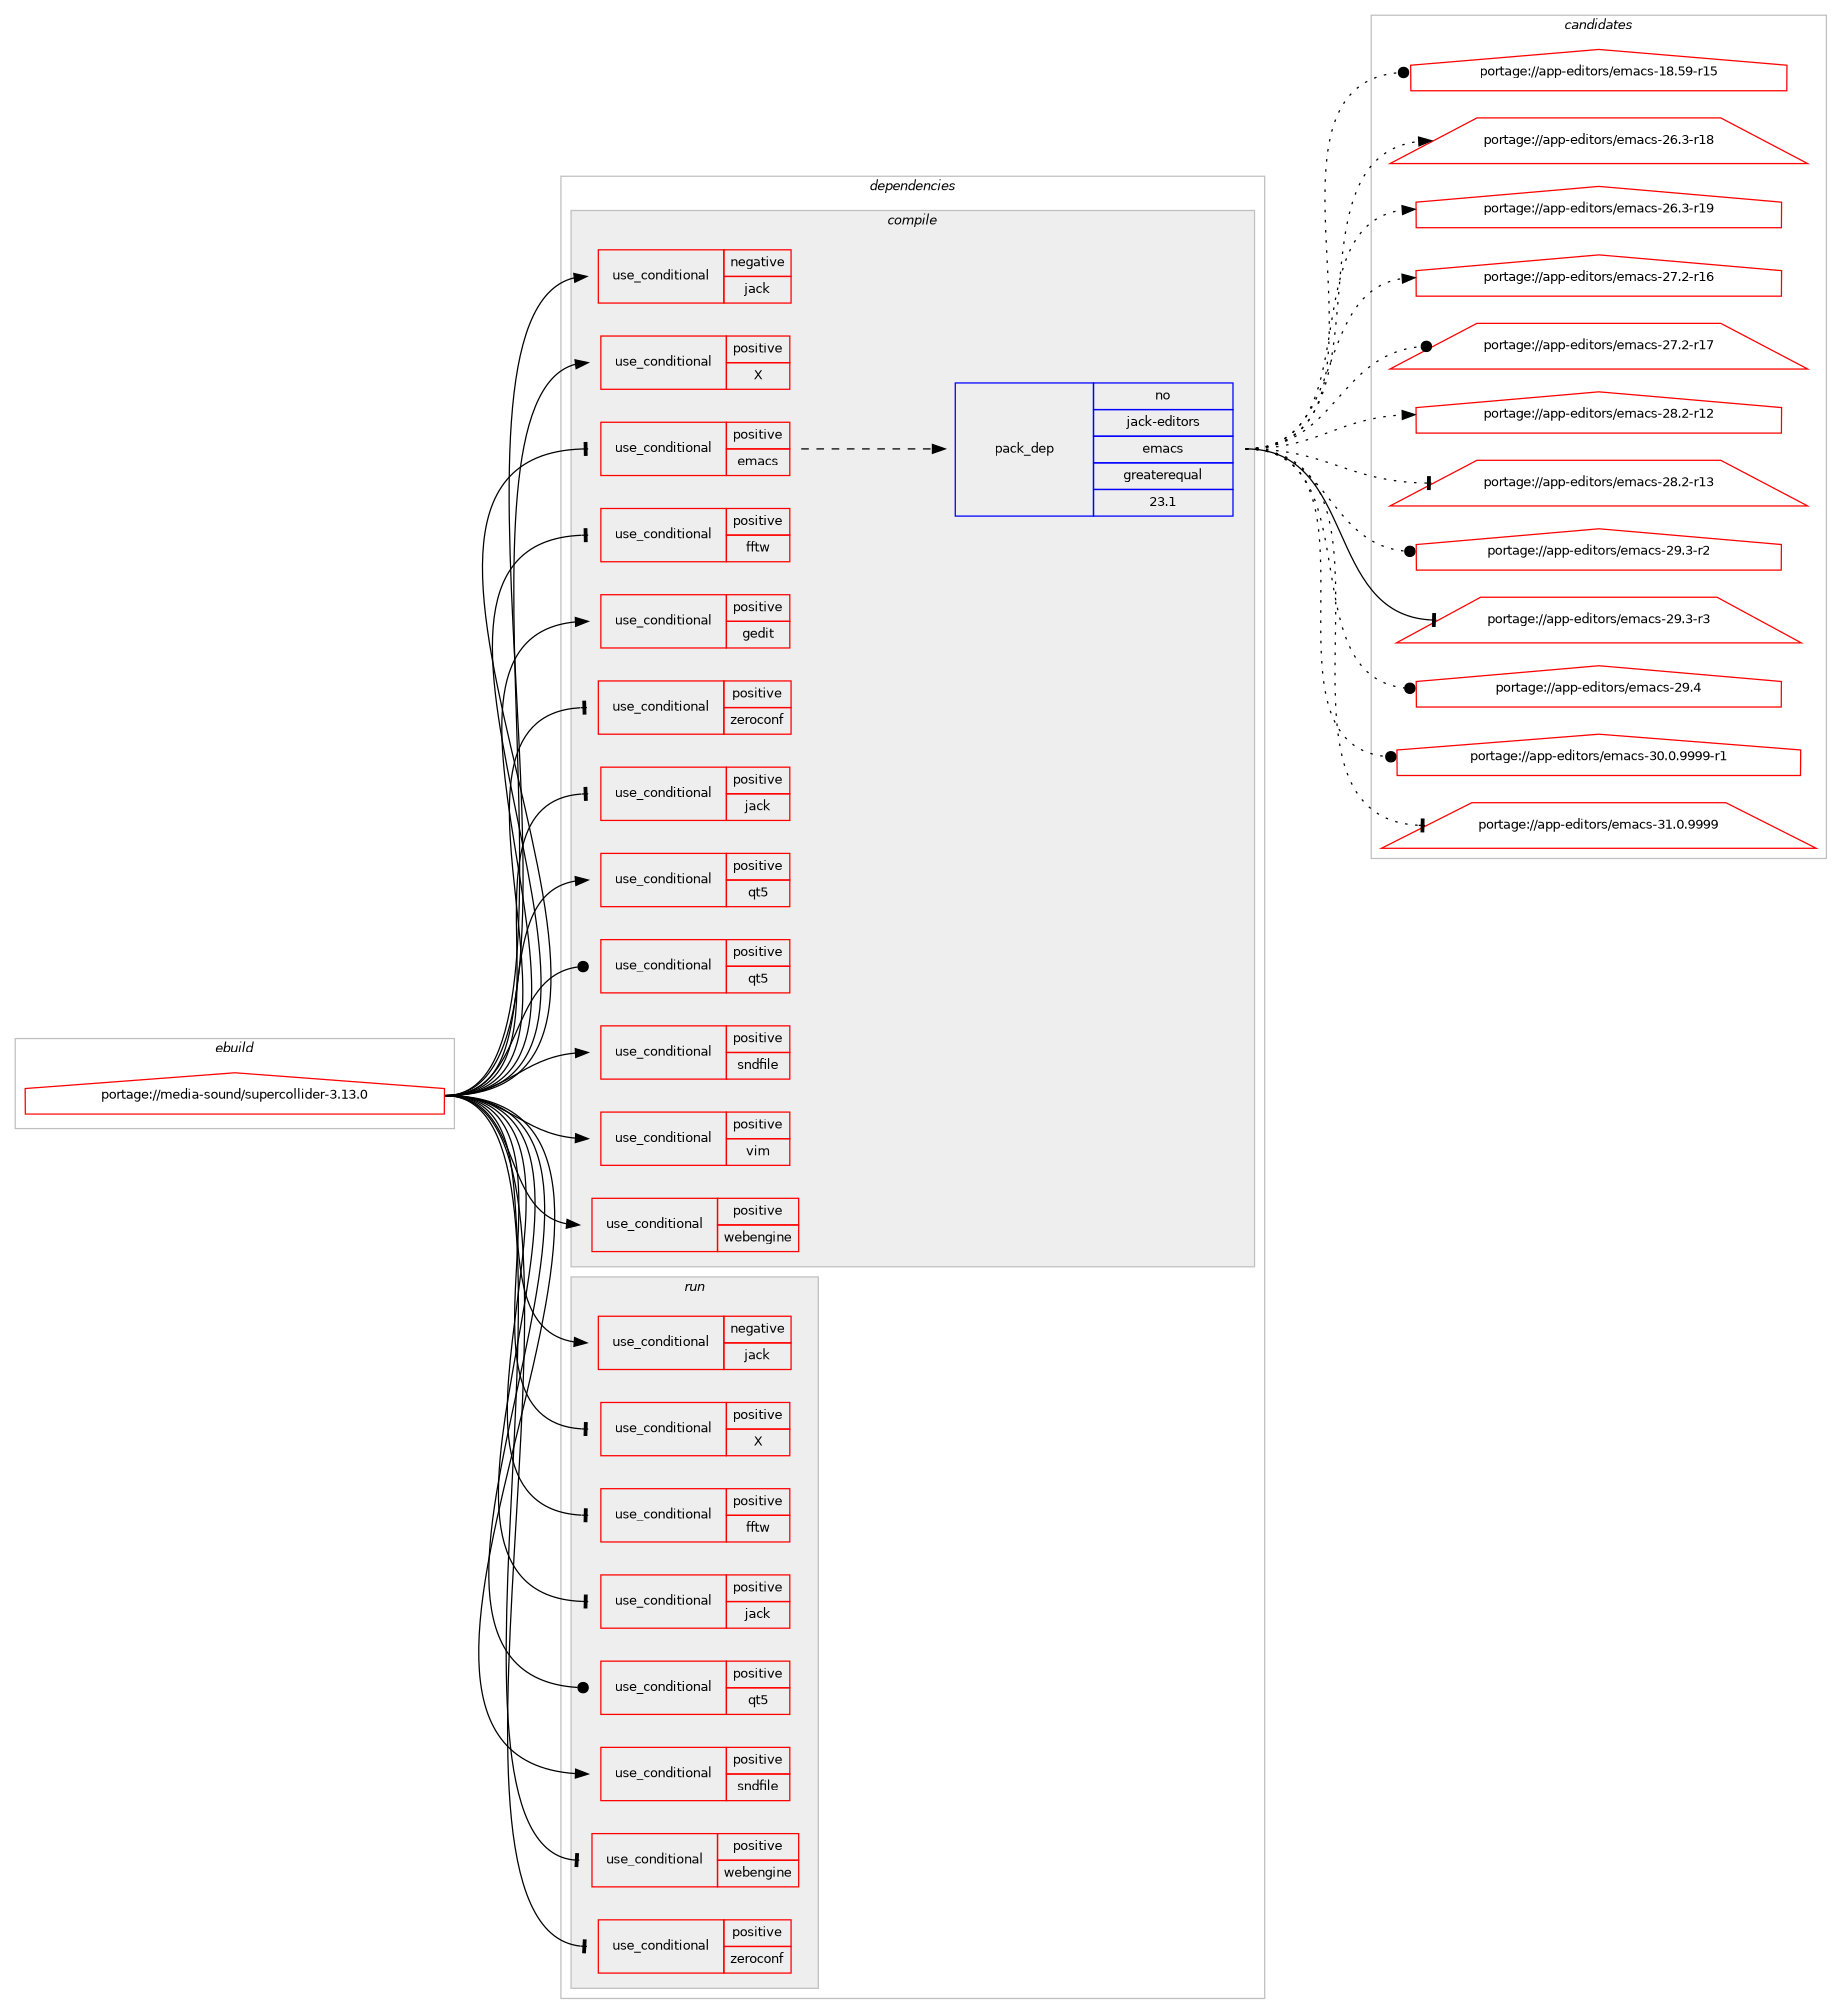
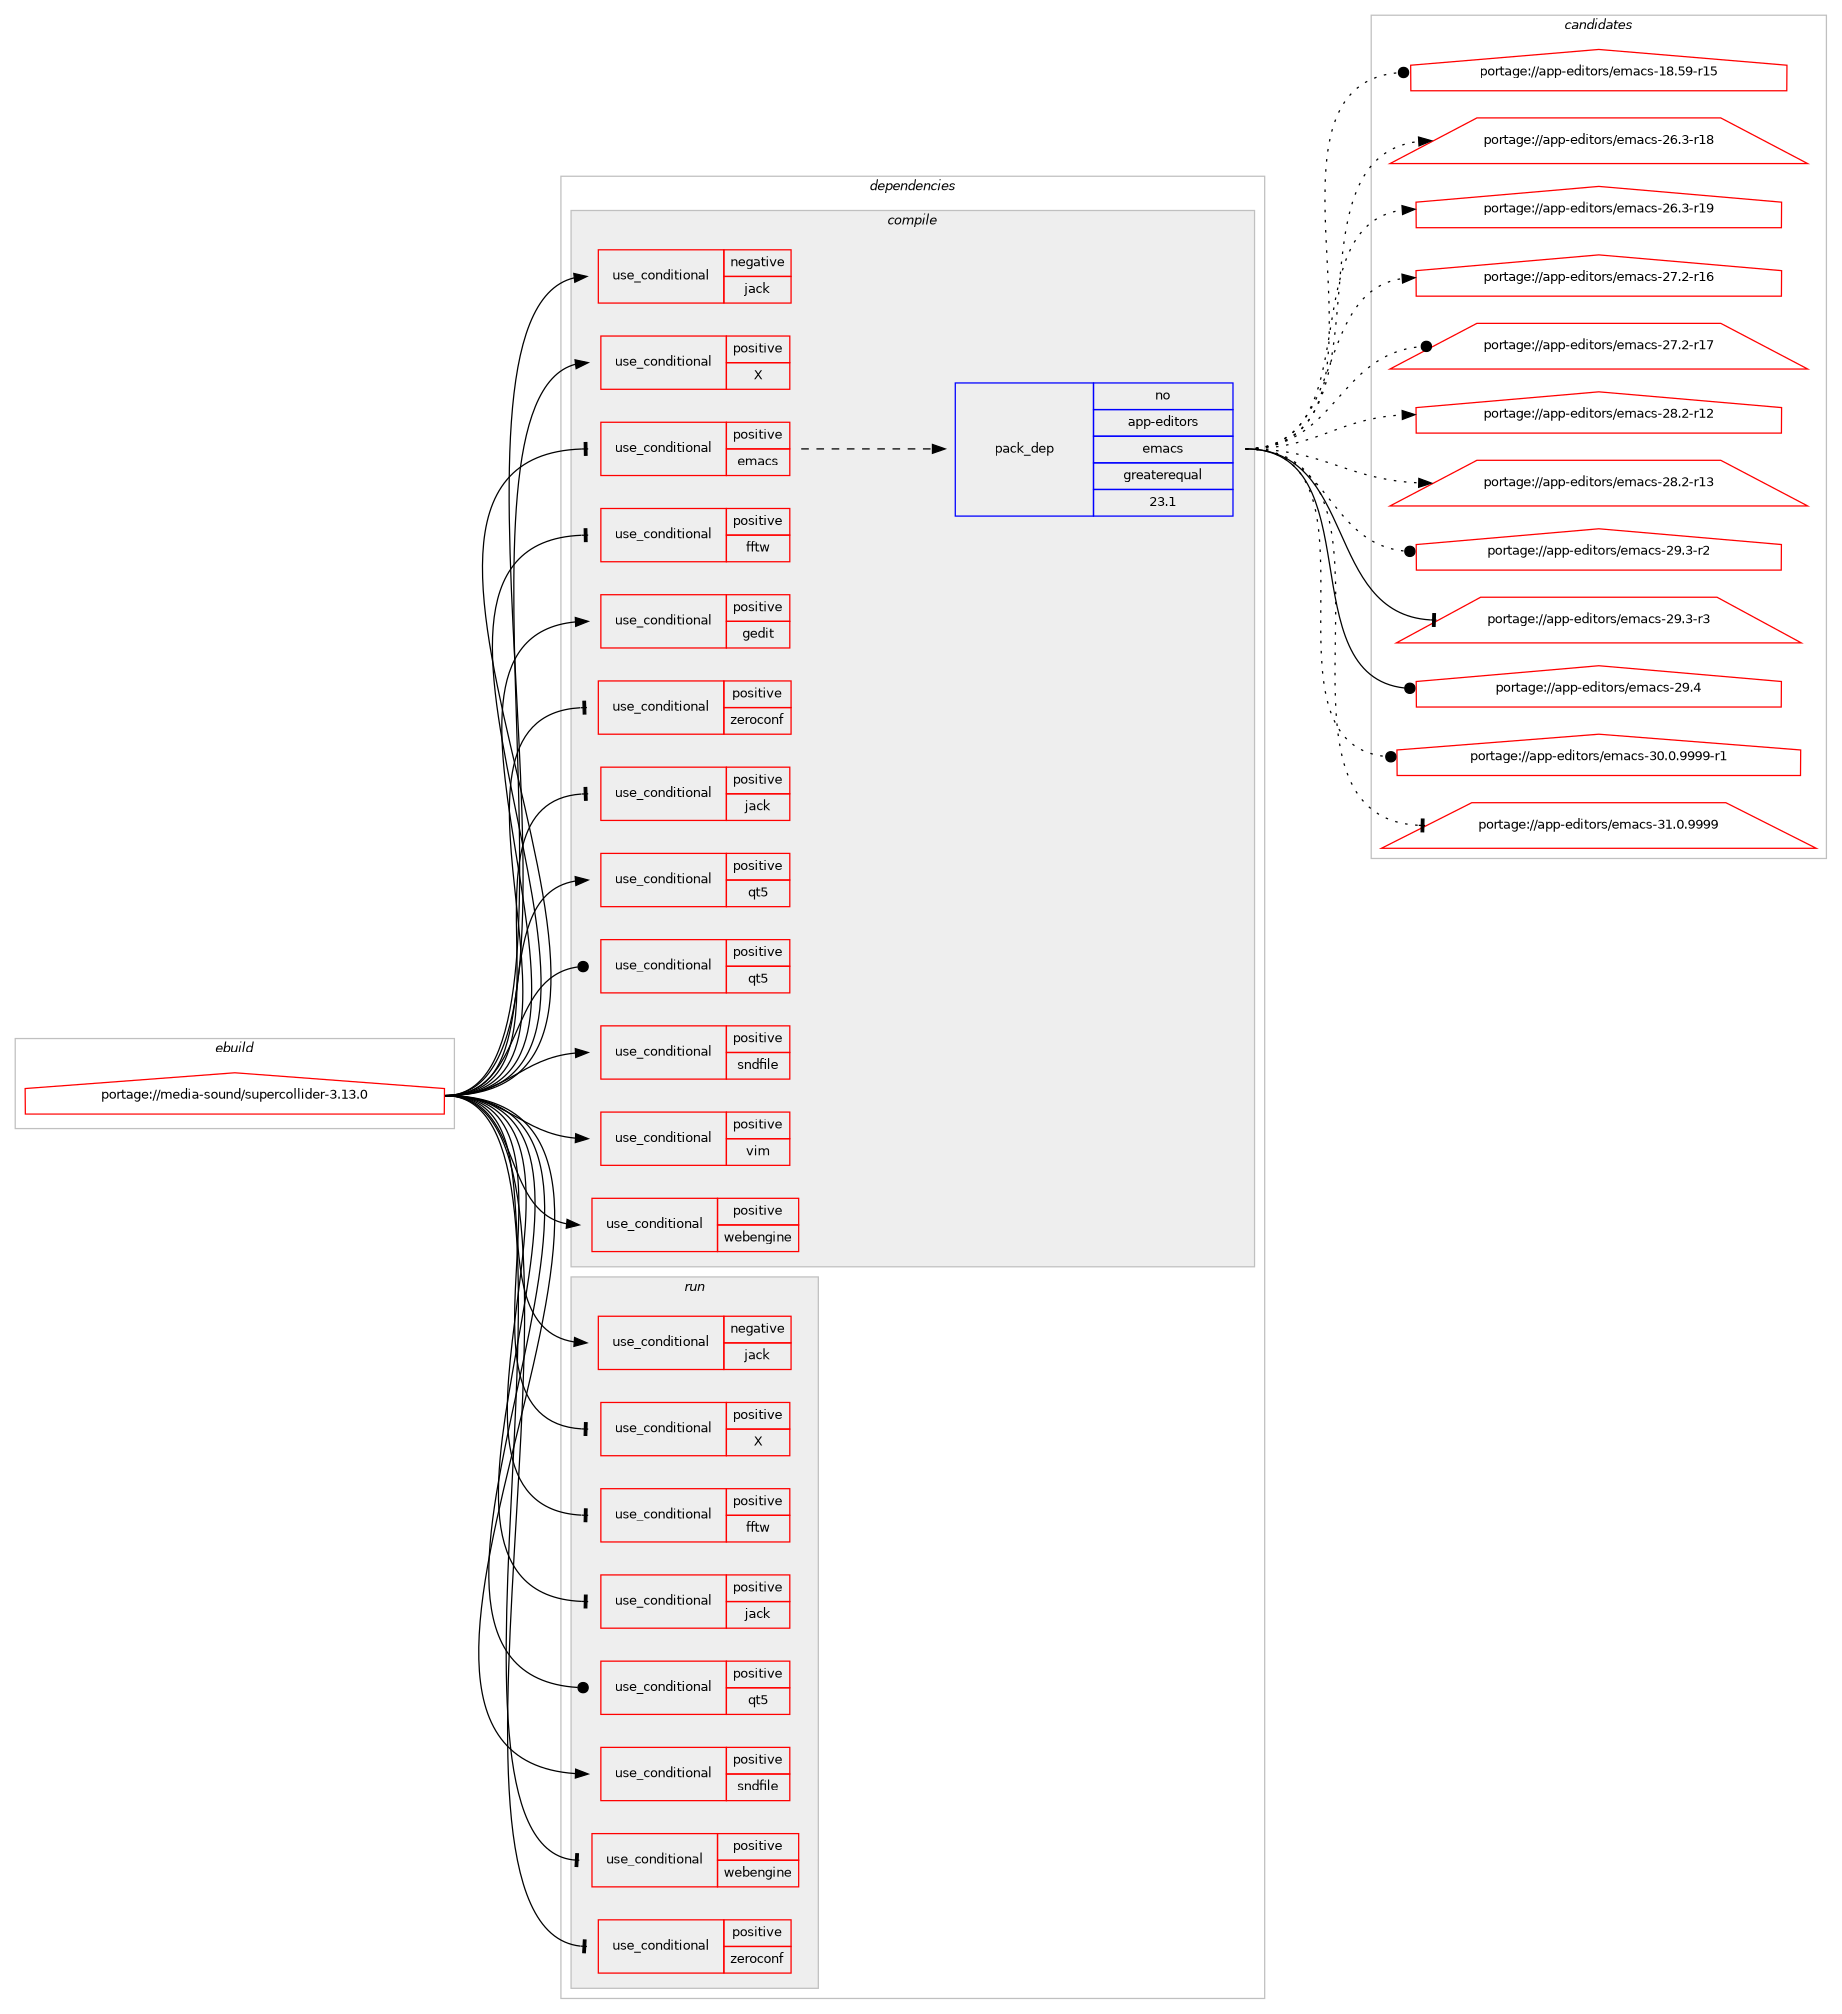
node "pack_dep": text "jack-editors" -> "app-editors"
edge "pack_dep" -> "portage://app-editors/emacs-28.2-r13": arrowhead tee -> normal
edge "pack_dep" -> "portage://app-editors/emacs-29.4": style dotted -> solid
